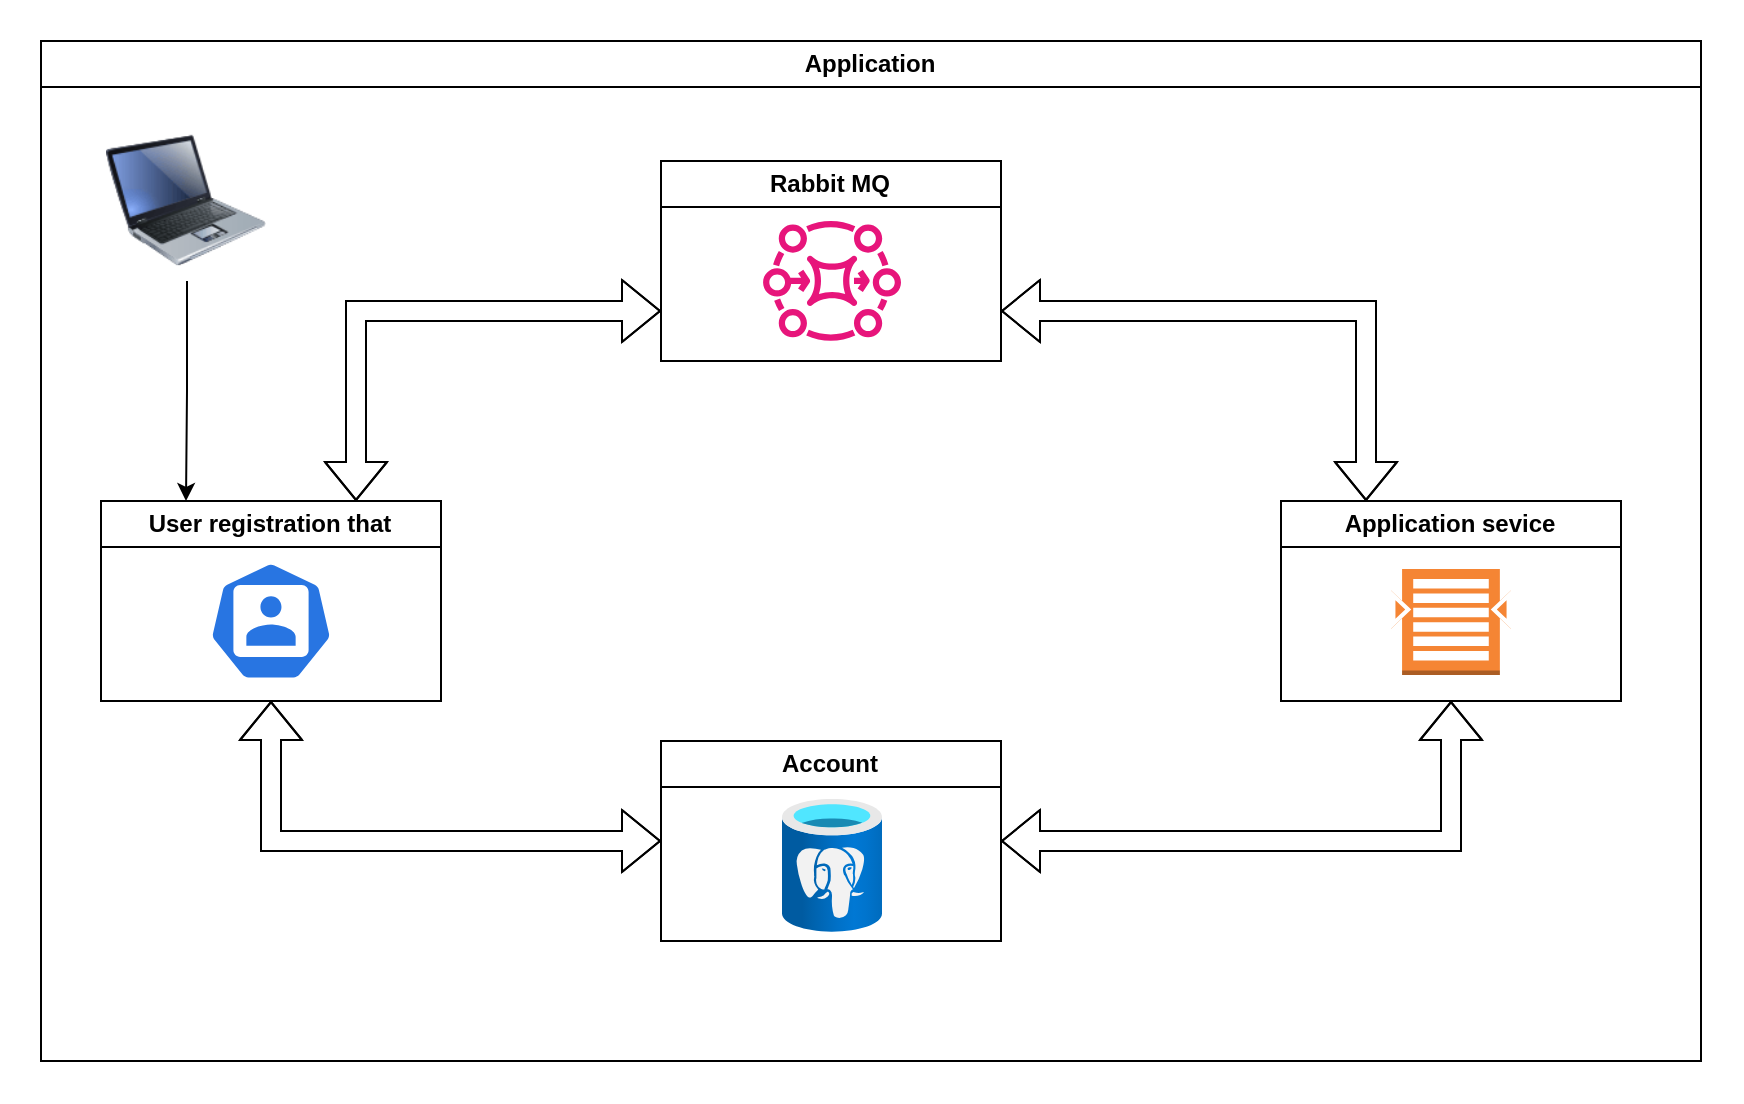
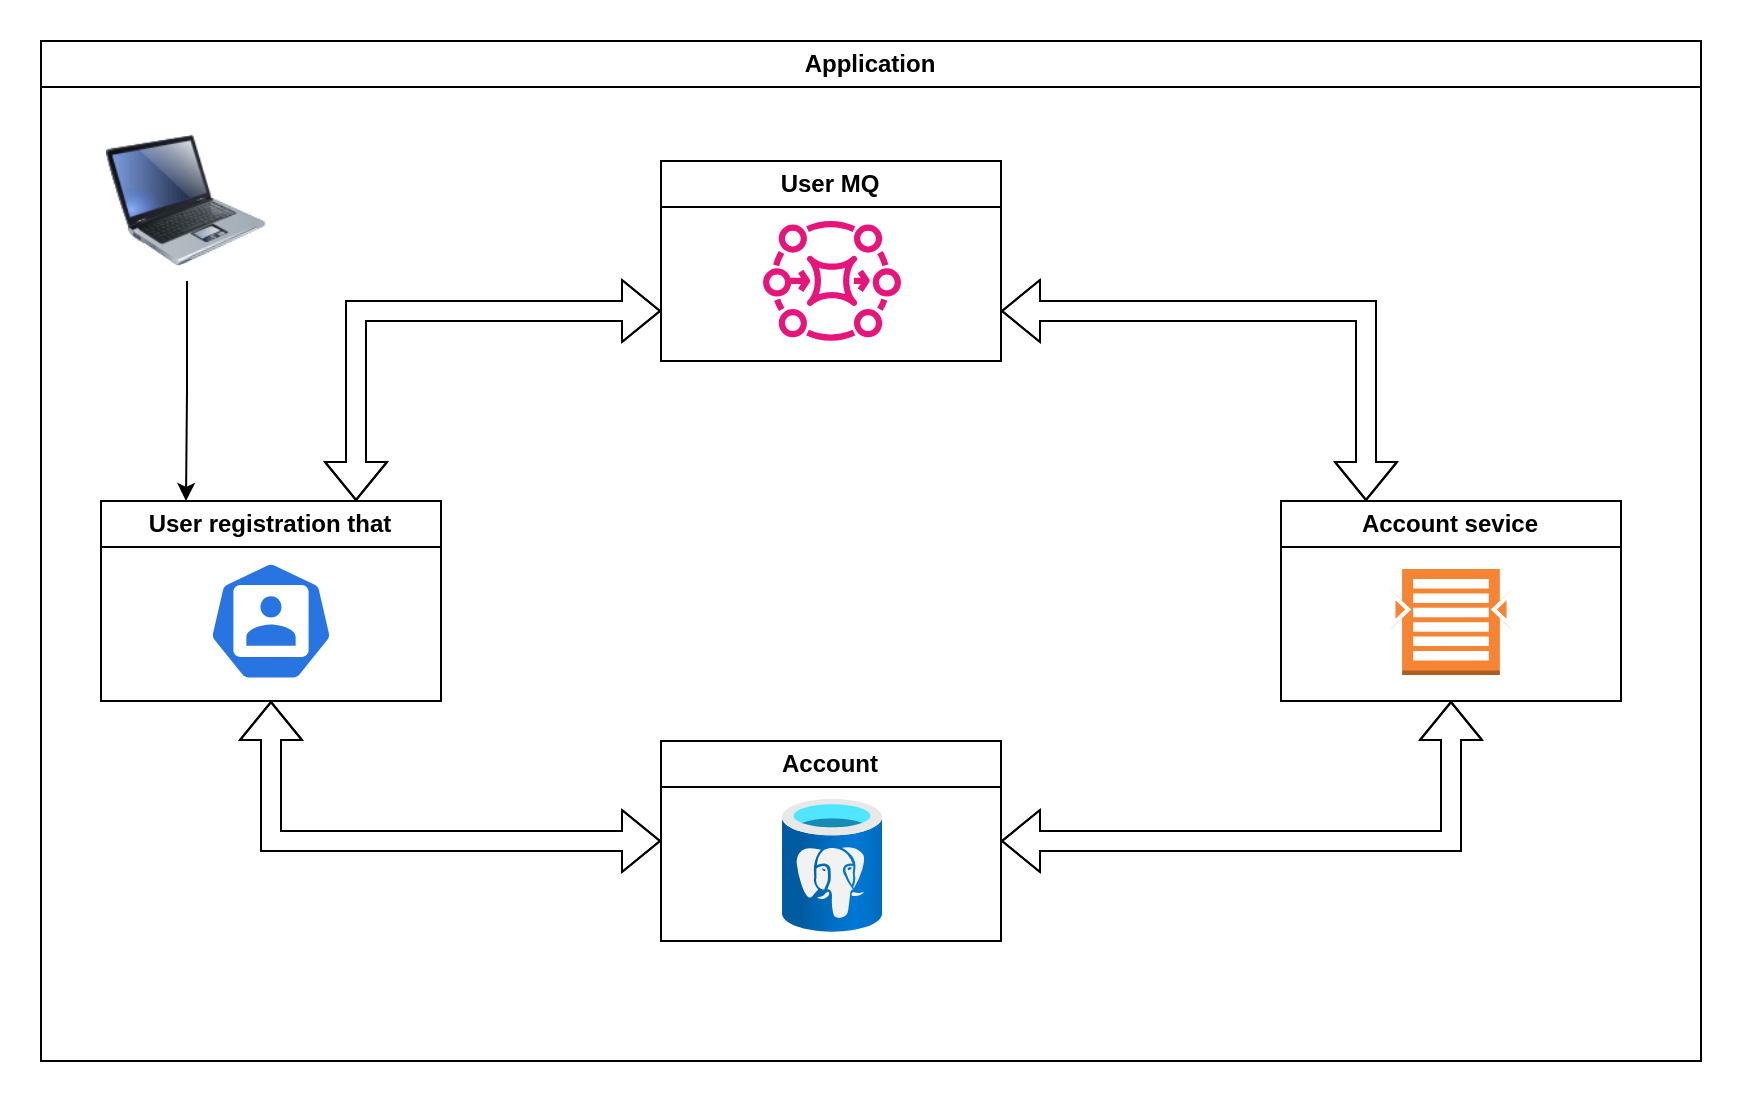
node "Rabbit MQ": label "Rabbit MQ" -> "User MQ"
node "Application sevice": label "Application sevice" -> "Account sevice"
